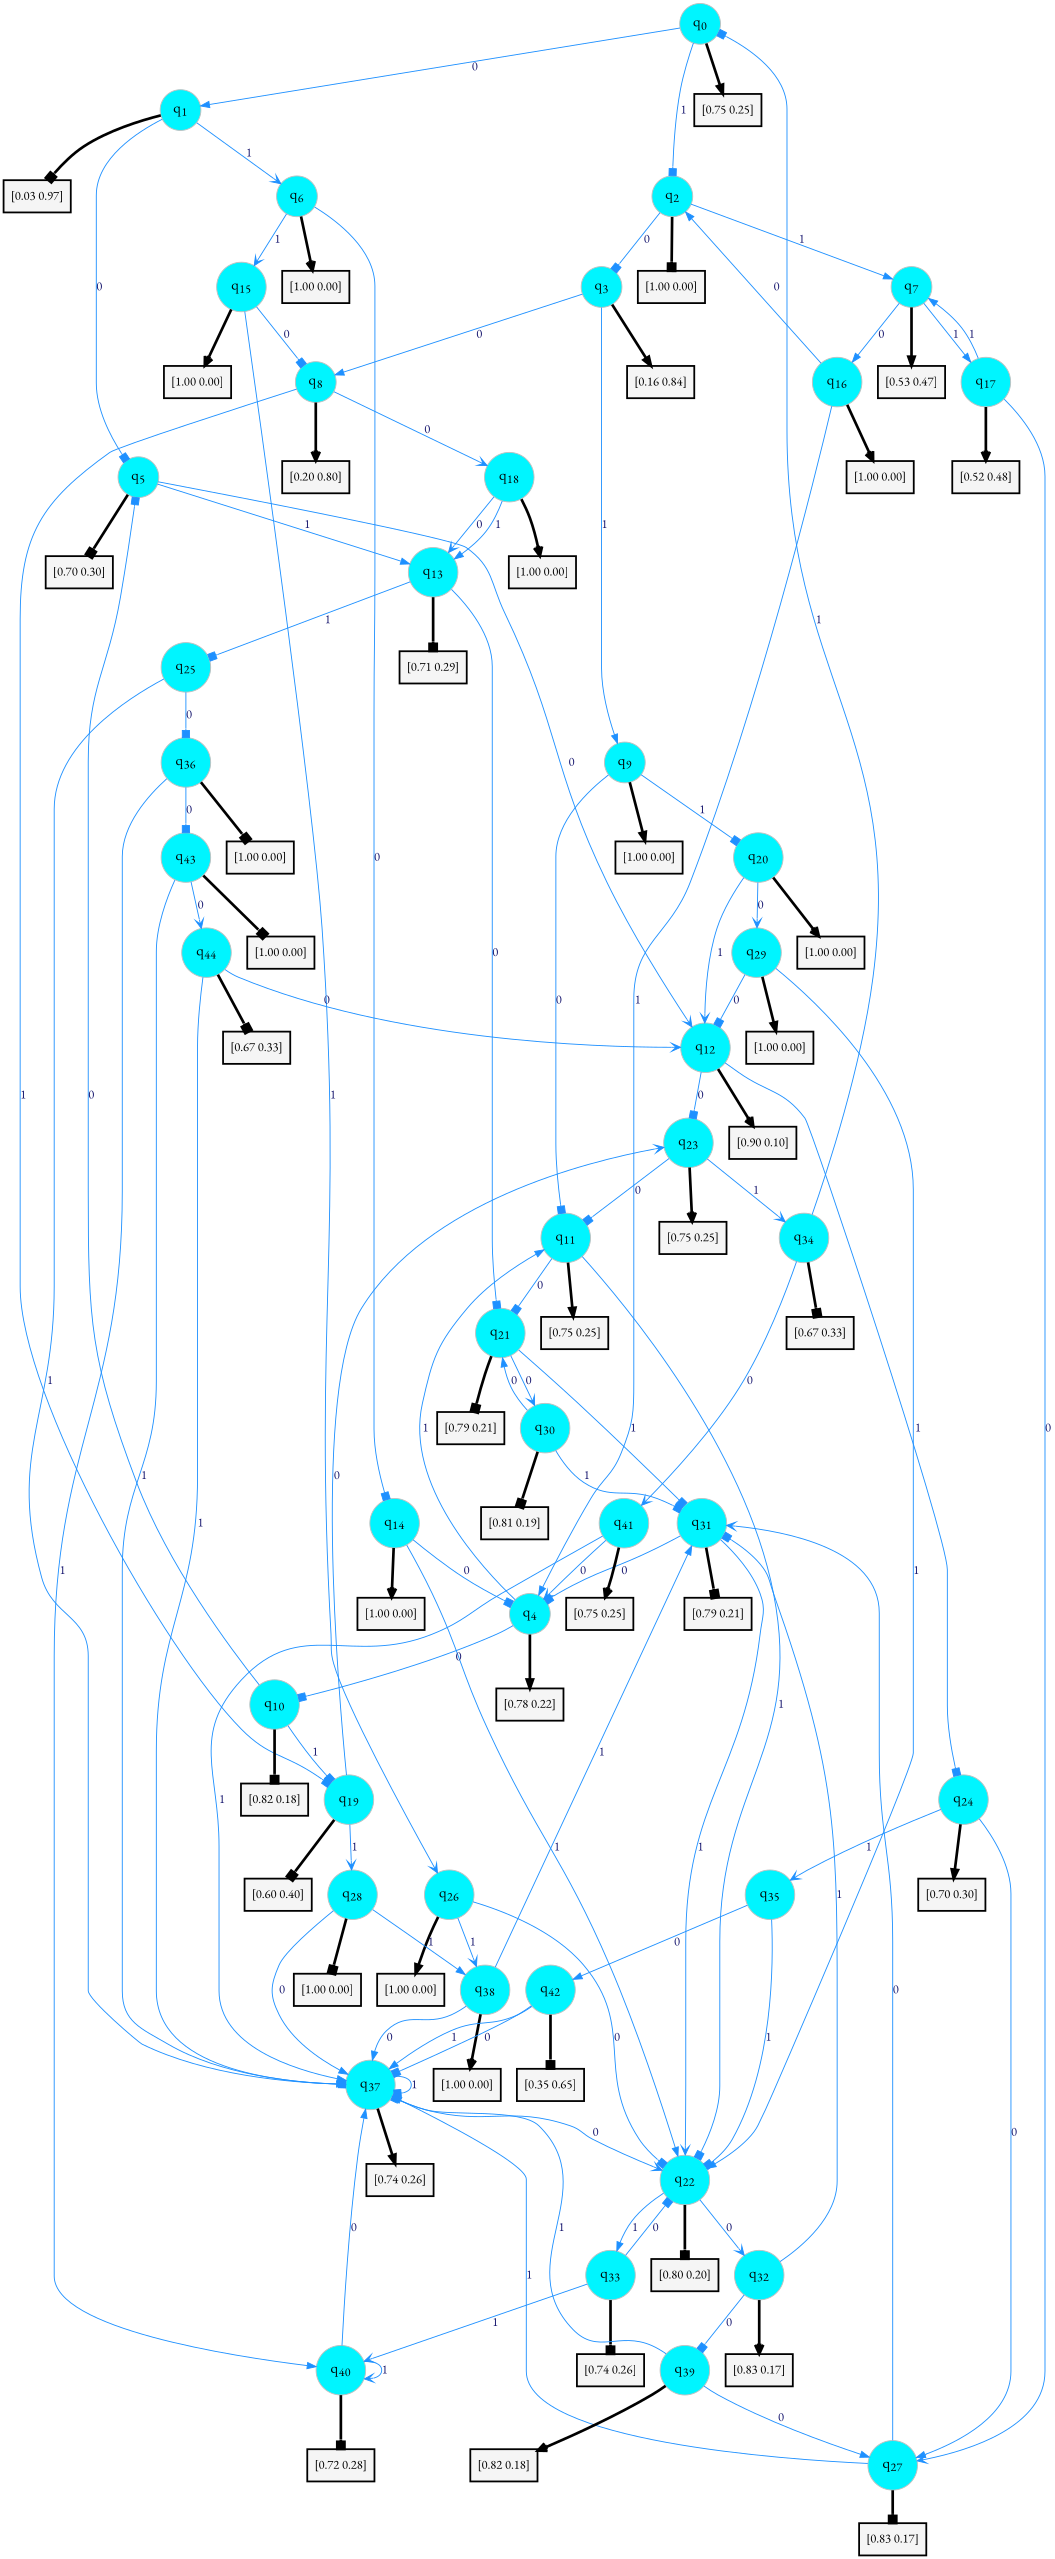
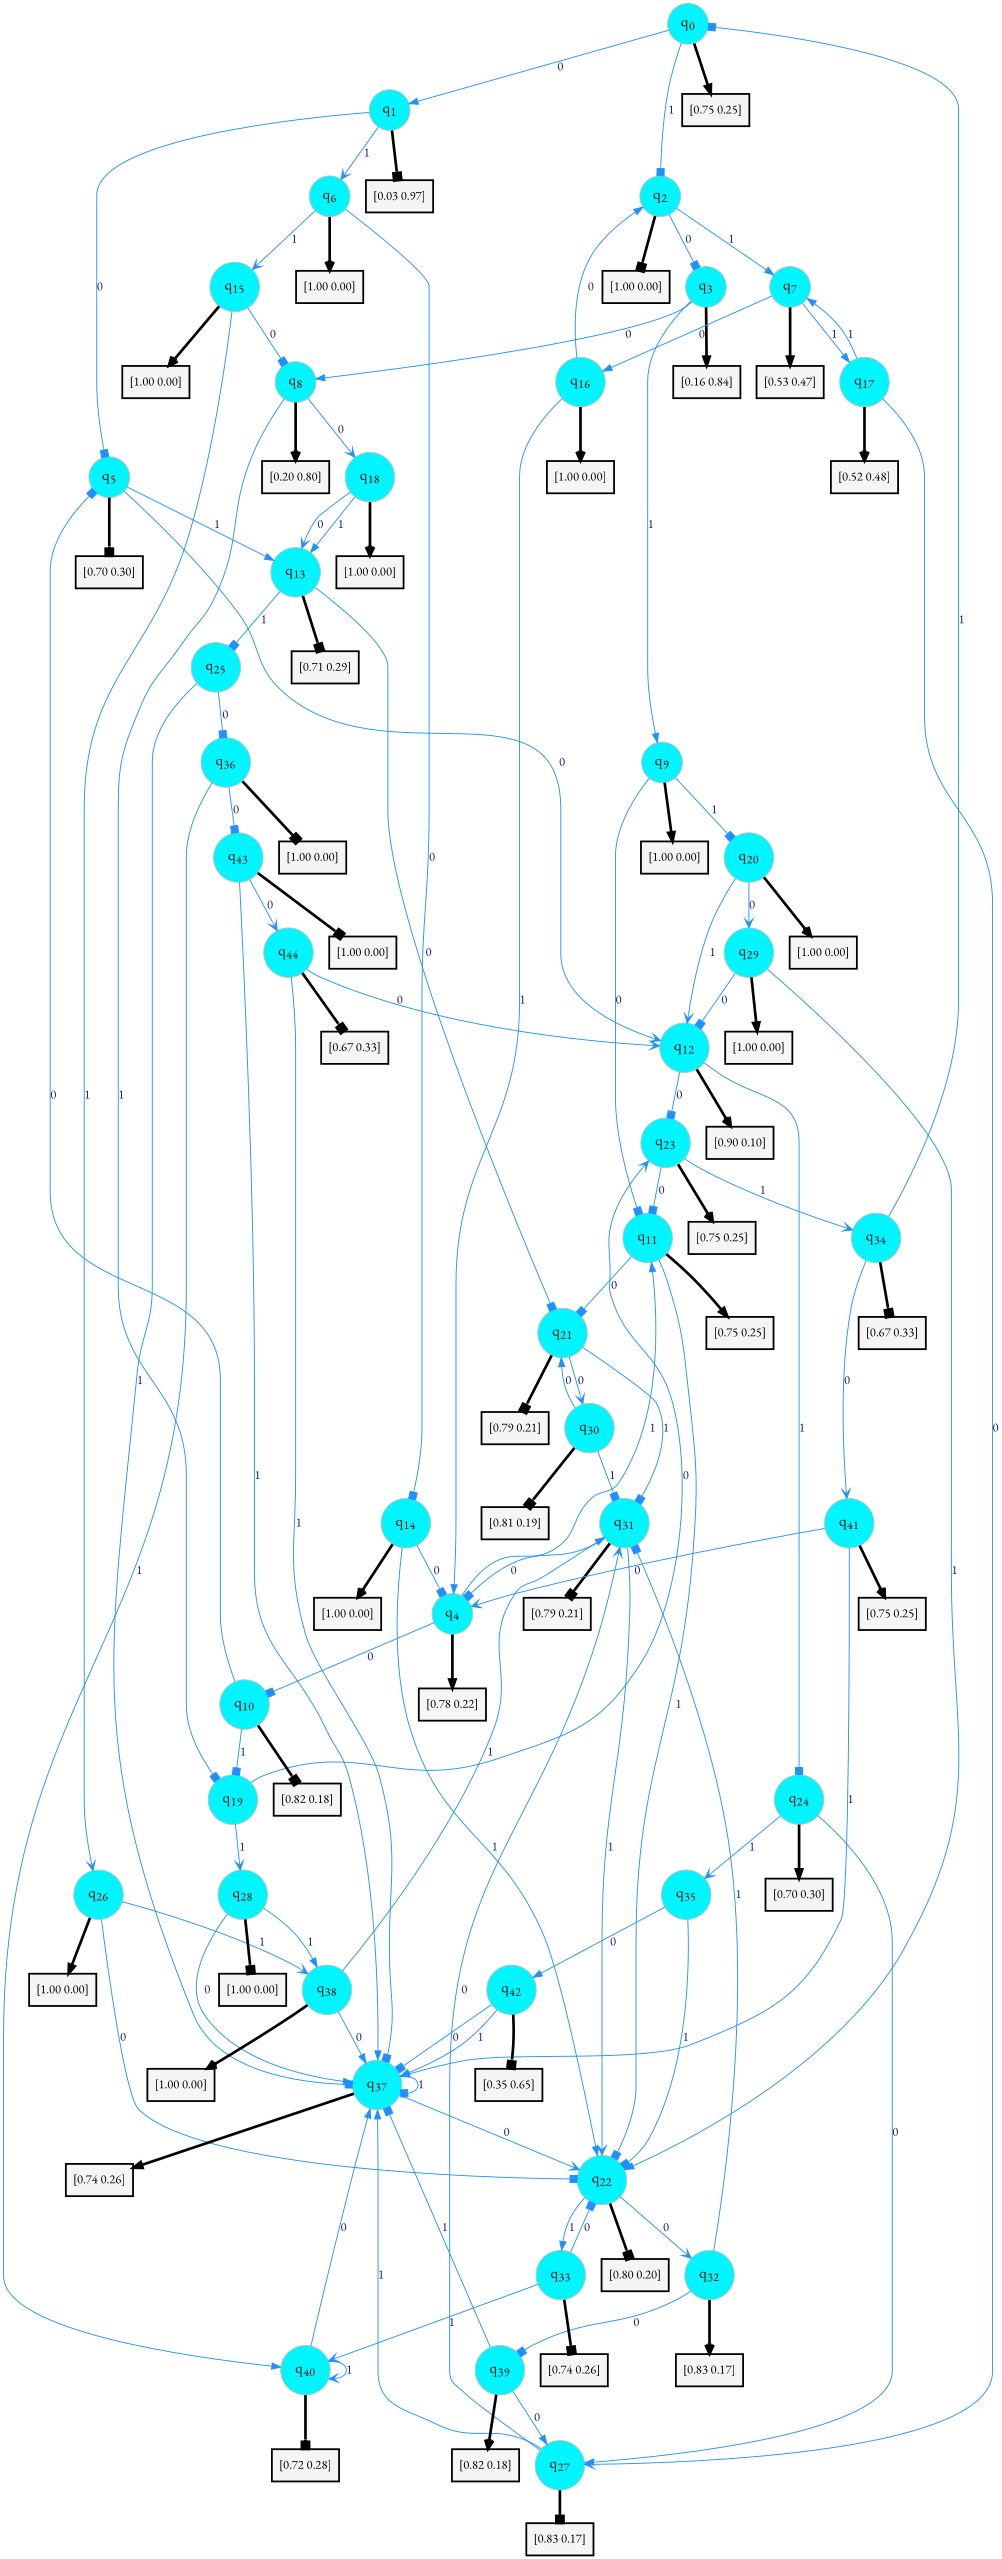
node "[0.60 0.40]": removed
